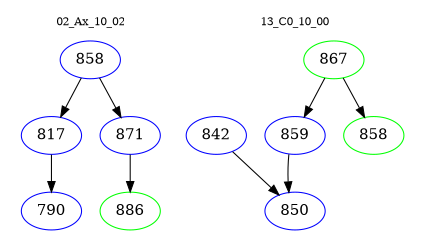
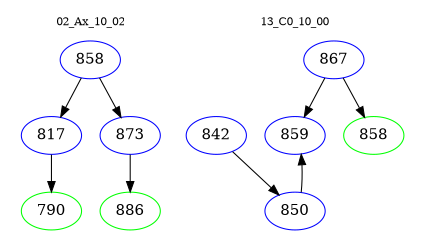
node "867": color green -> blue
node "871": label "871" -> "873"
edge "859" -> "850": reversed
node "790": color blue -> green
